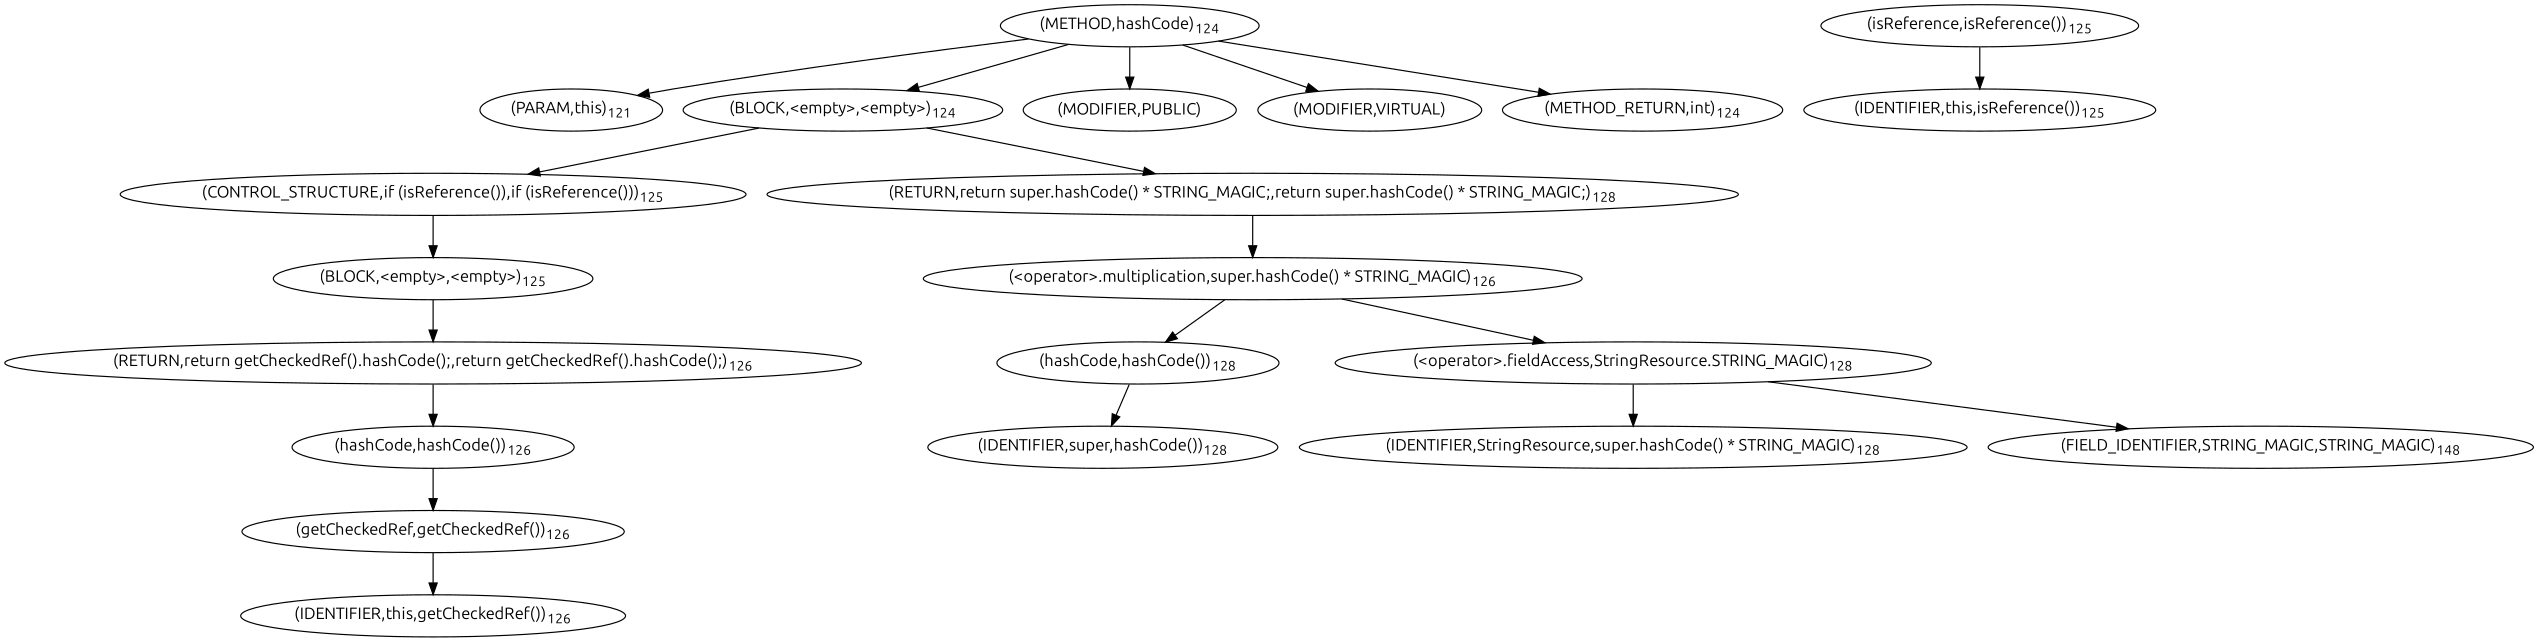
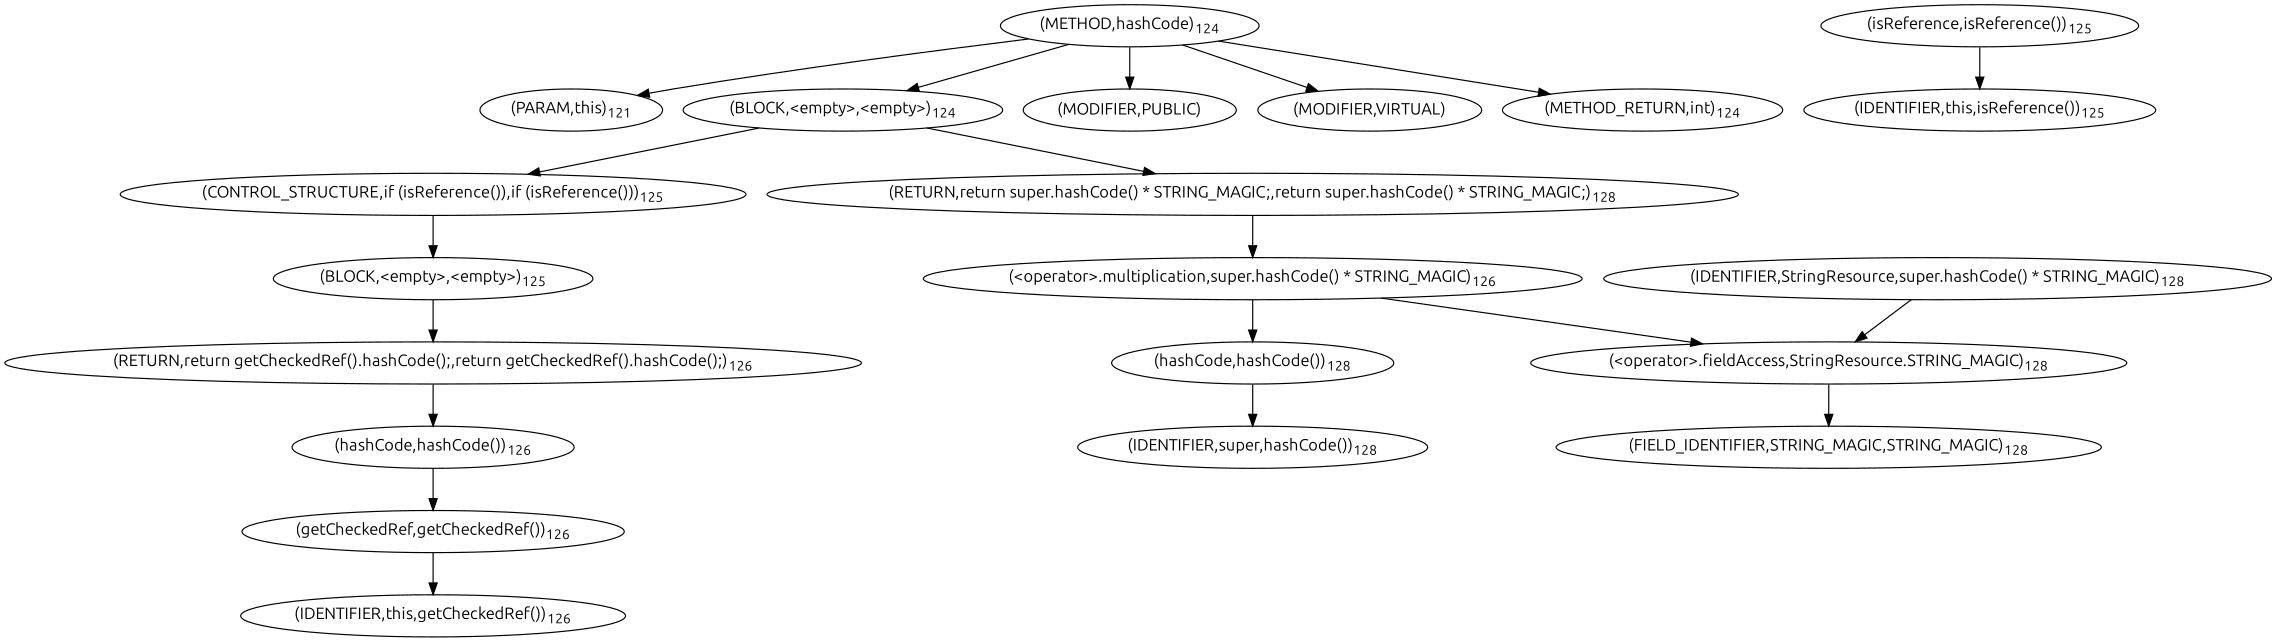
edge "(<operator>.fieldAccess,StringResource.STRING_MAGIC)" -> "(IDENTIFIER,StringResource,super.hashCode() * STRING_MAGIC)": reversed
node "(FIELD_IDENTIFIER,STRING_MAGIC,STRING_MAGIC)": text "148" -> "128"
